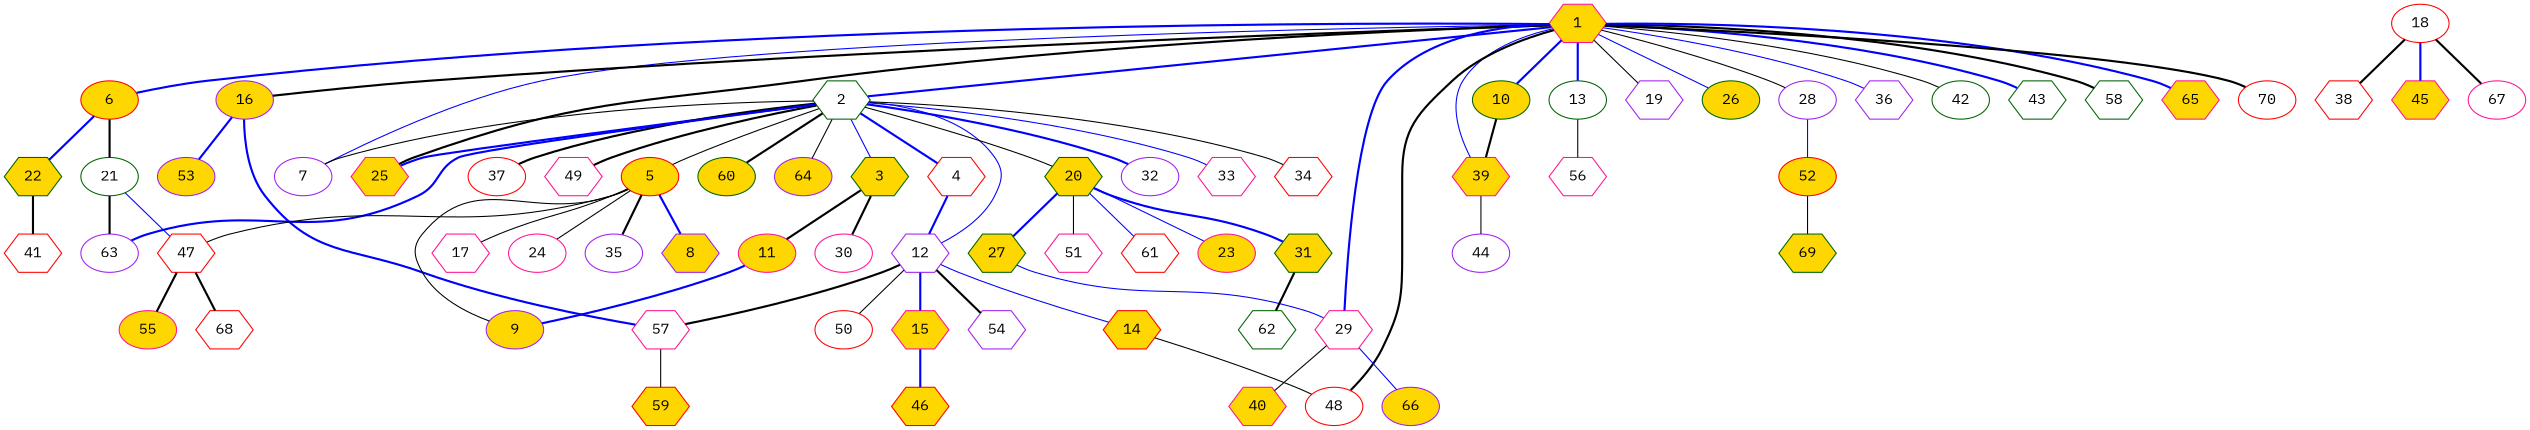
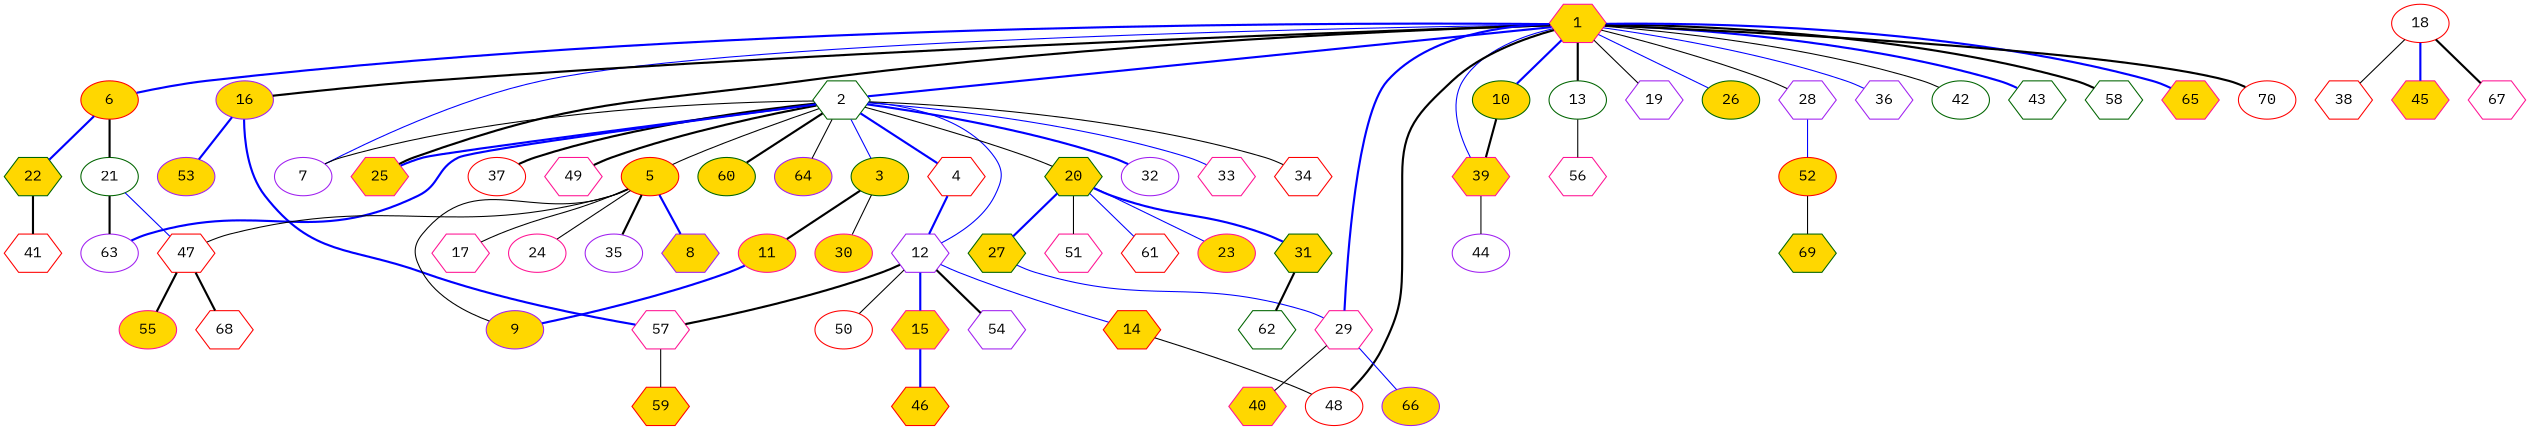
edge "18" -- "38": style bold -> solid
edge "1" -- "13": color blue -> black
node "28": shape ellipse -> hexagon
node "67": shape ellipse -> hexagon
node "3": shape hexagon -> ellipse
edge "3" -- "30": style bold -> solid
node "30": fillcolor white -> gold
